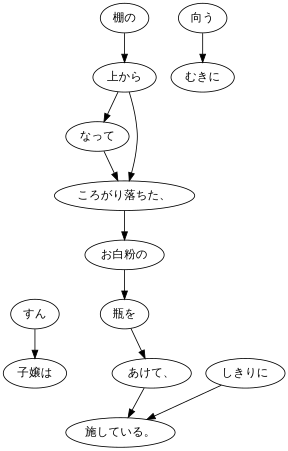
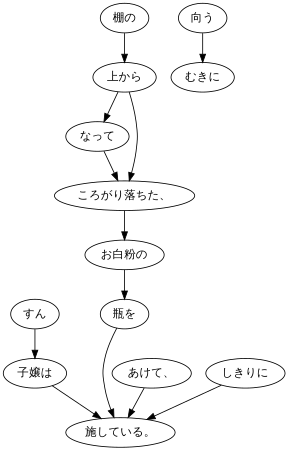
edge "瓶を" -> "あけて、": now "瓶を" -> "施している。"
edge "子嬢は" -> "施している。": added
